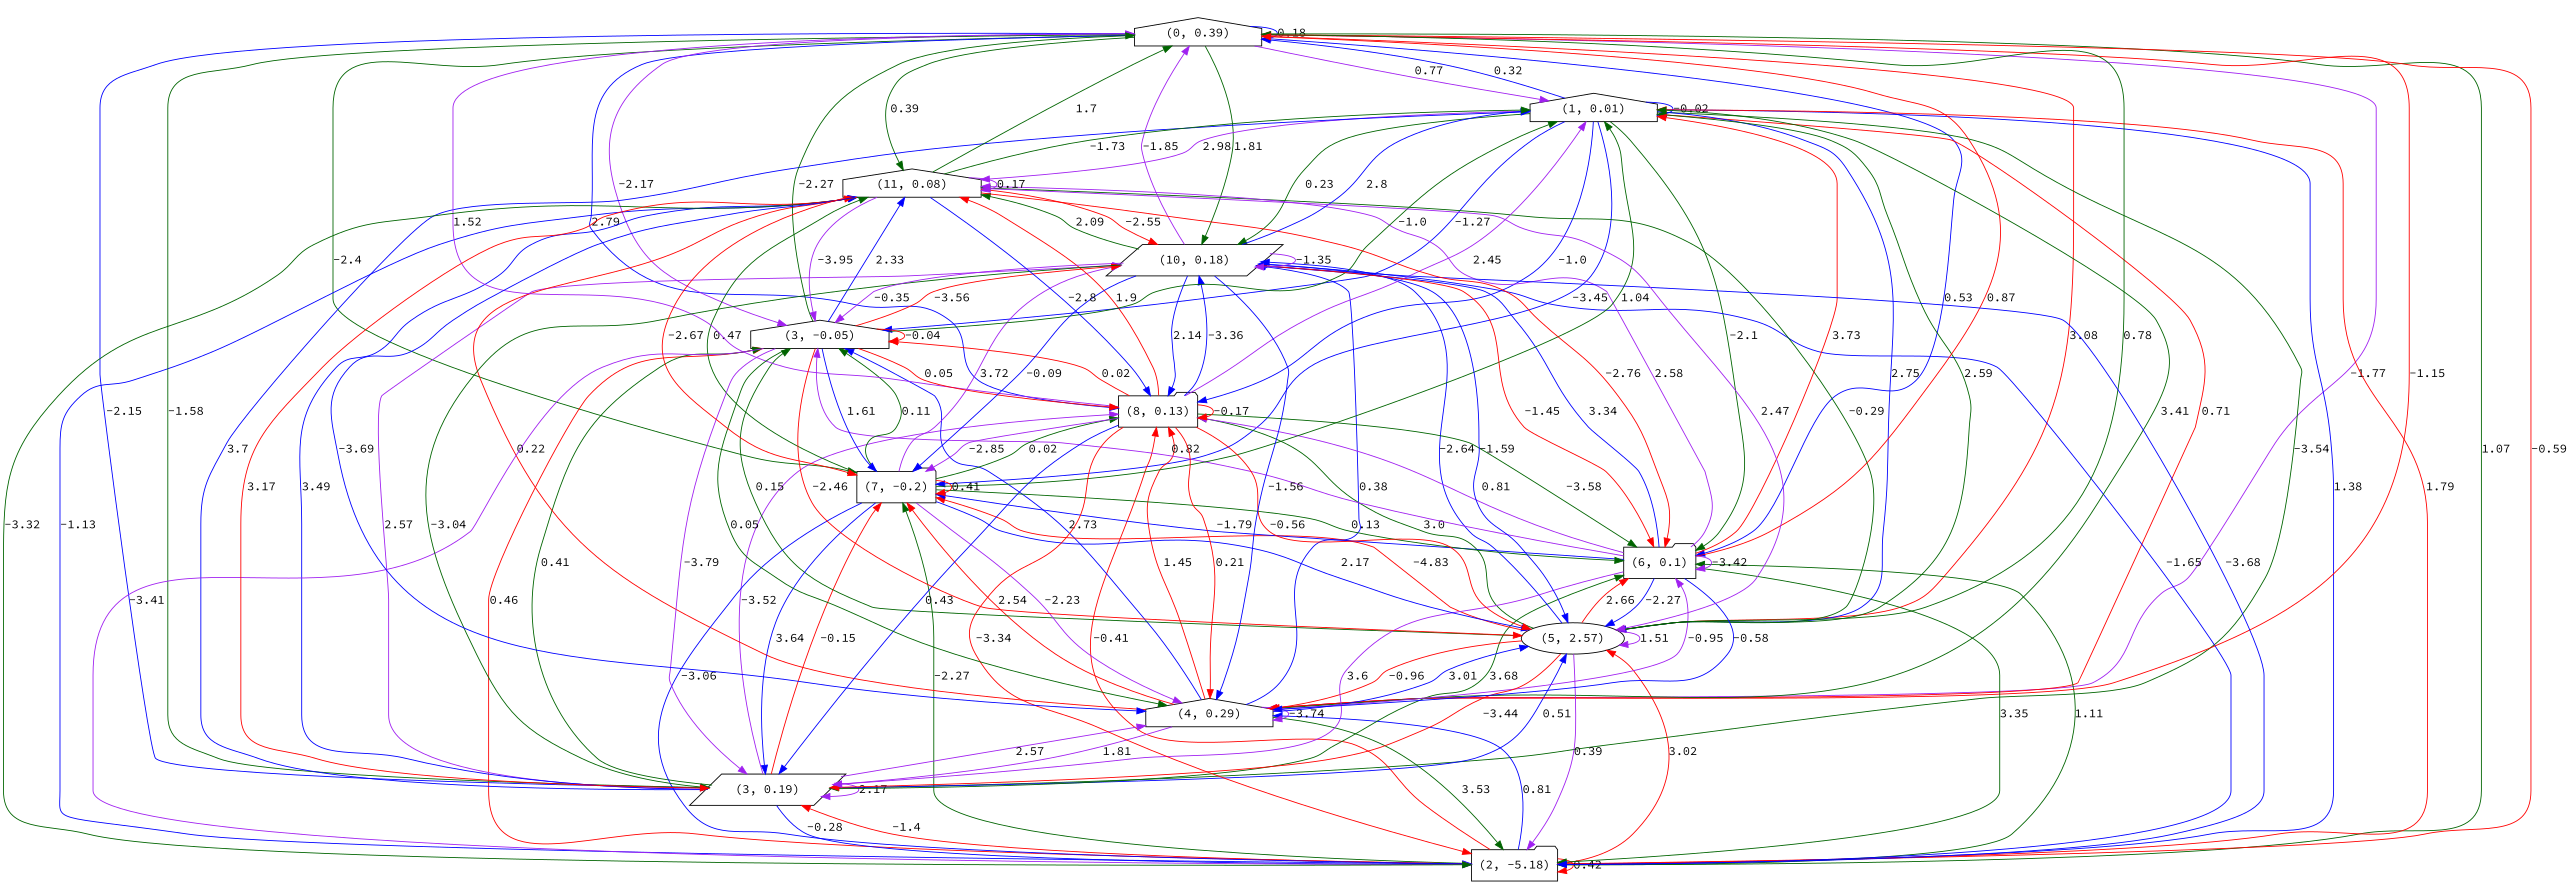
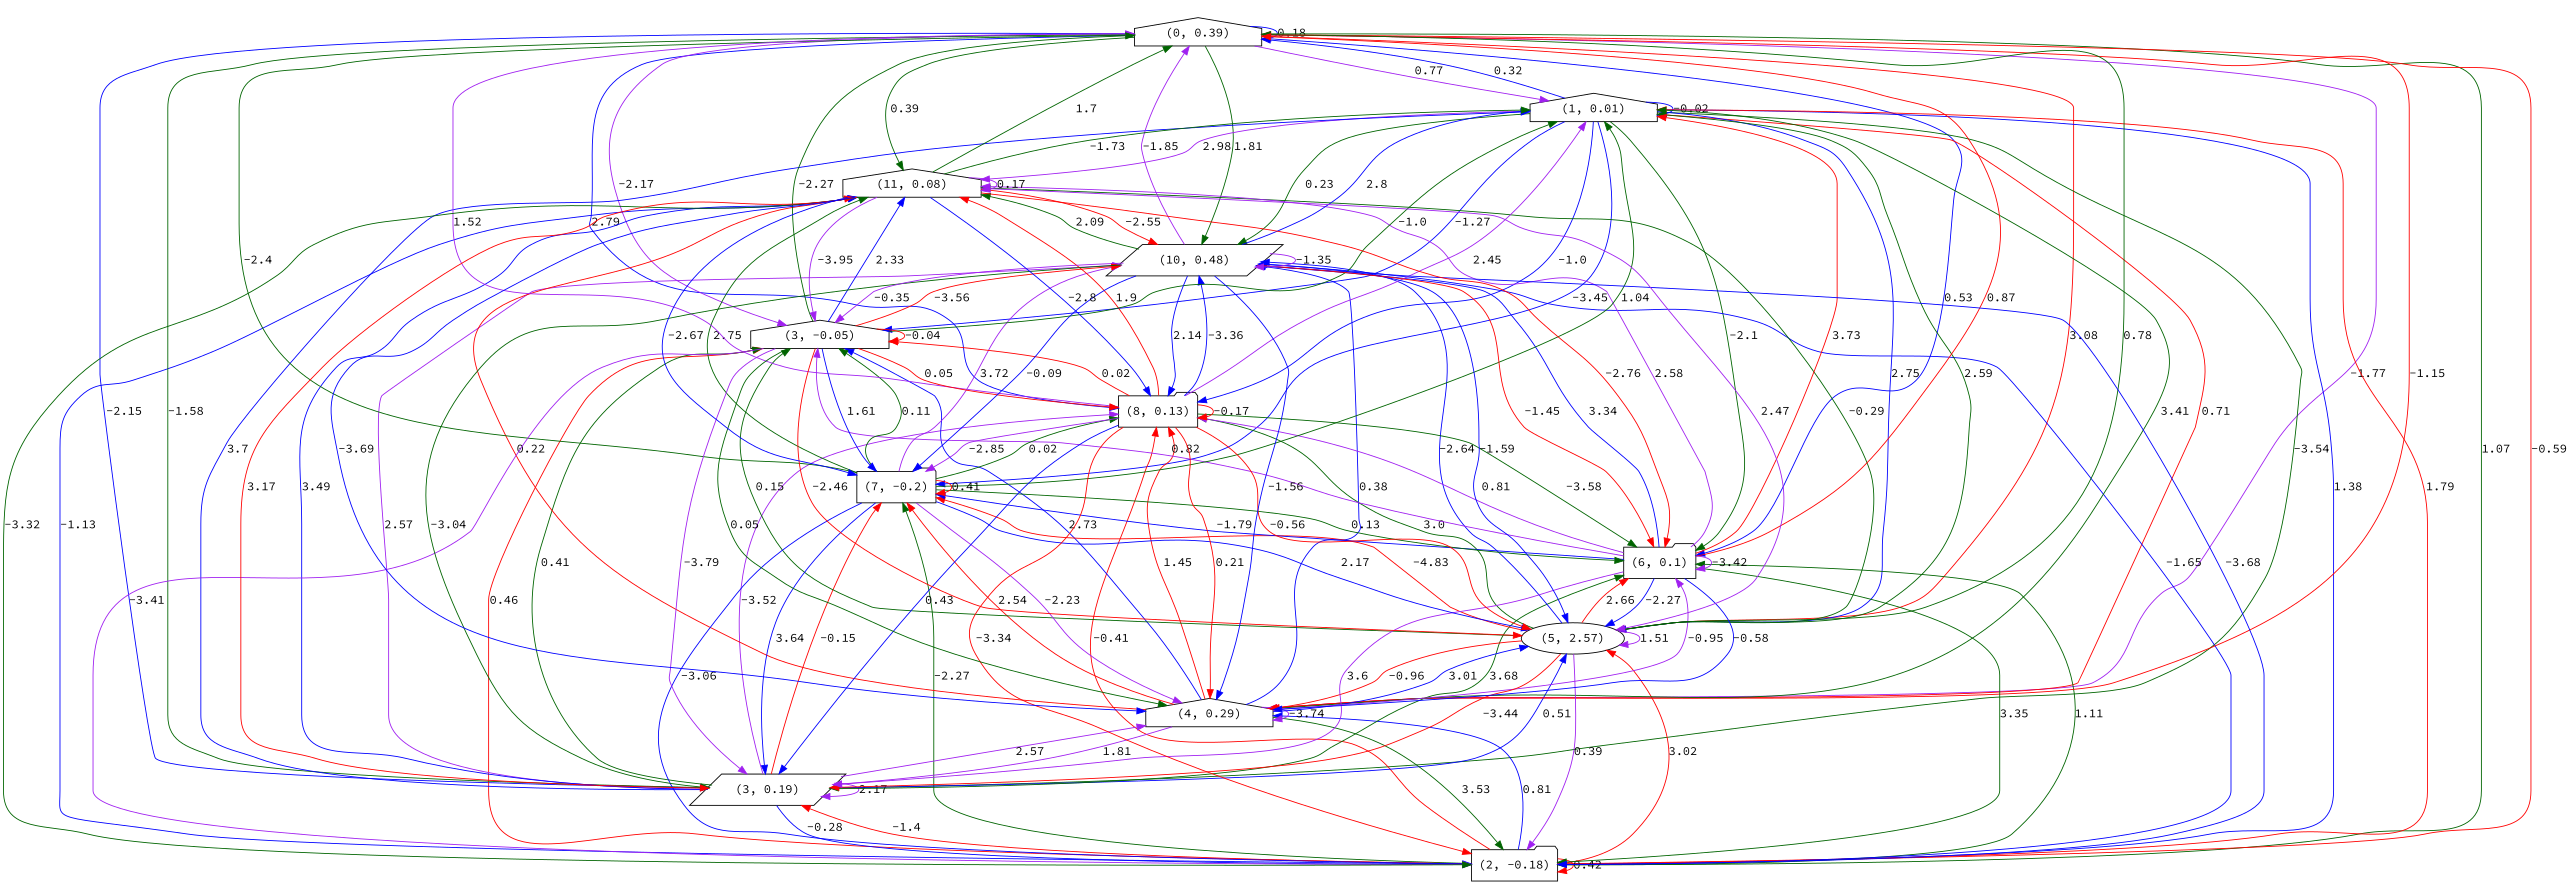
edge "(0, 0.39)" -> "(7, -0.2)": reversed
node "(10, 0.18)": label "(10, 0.18)" -> "(10, 0.48)"
edge "(7, -0.2)" -> "(11, 0.08)": label "0.47" -> "2.75"
edge "(11, 0.08)" -> "(7, -0.2)": color red -> blue
node "(2, -5.18)": label "(2, -5.18)" -> "(2, -0.18)"
